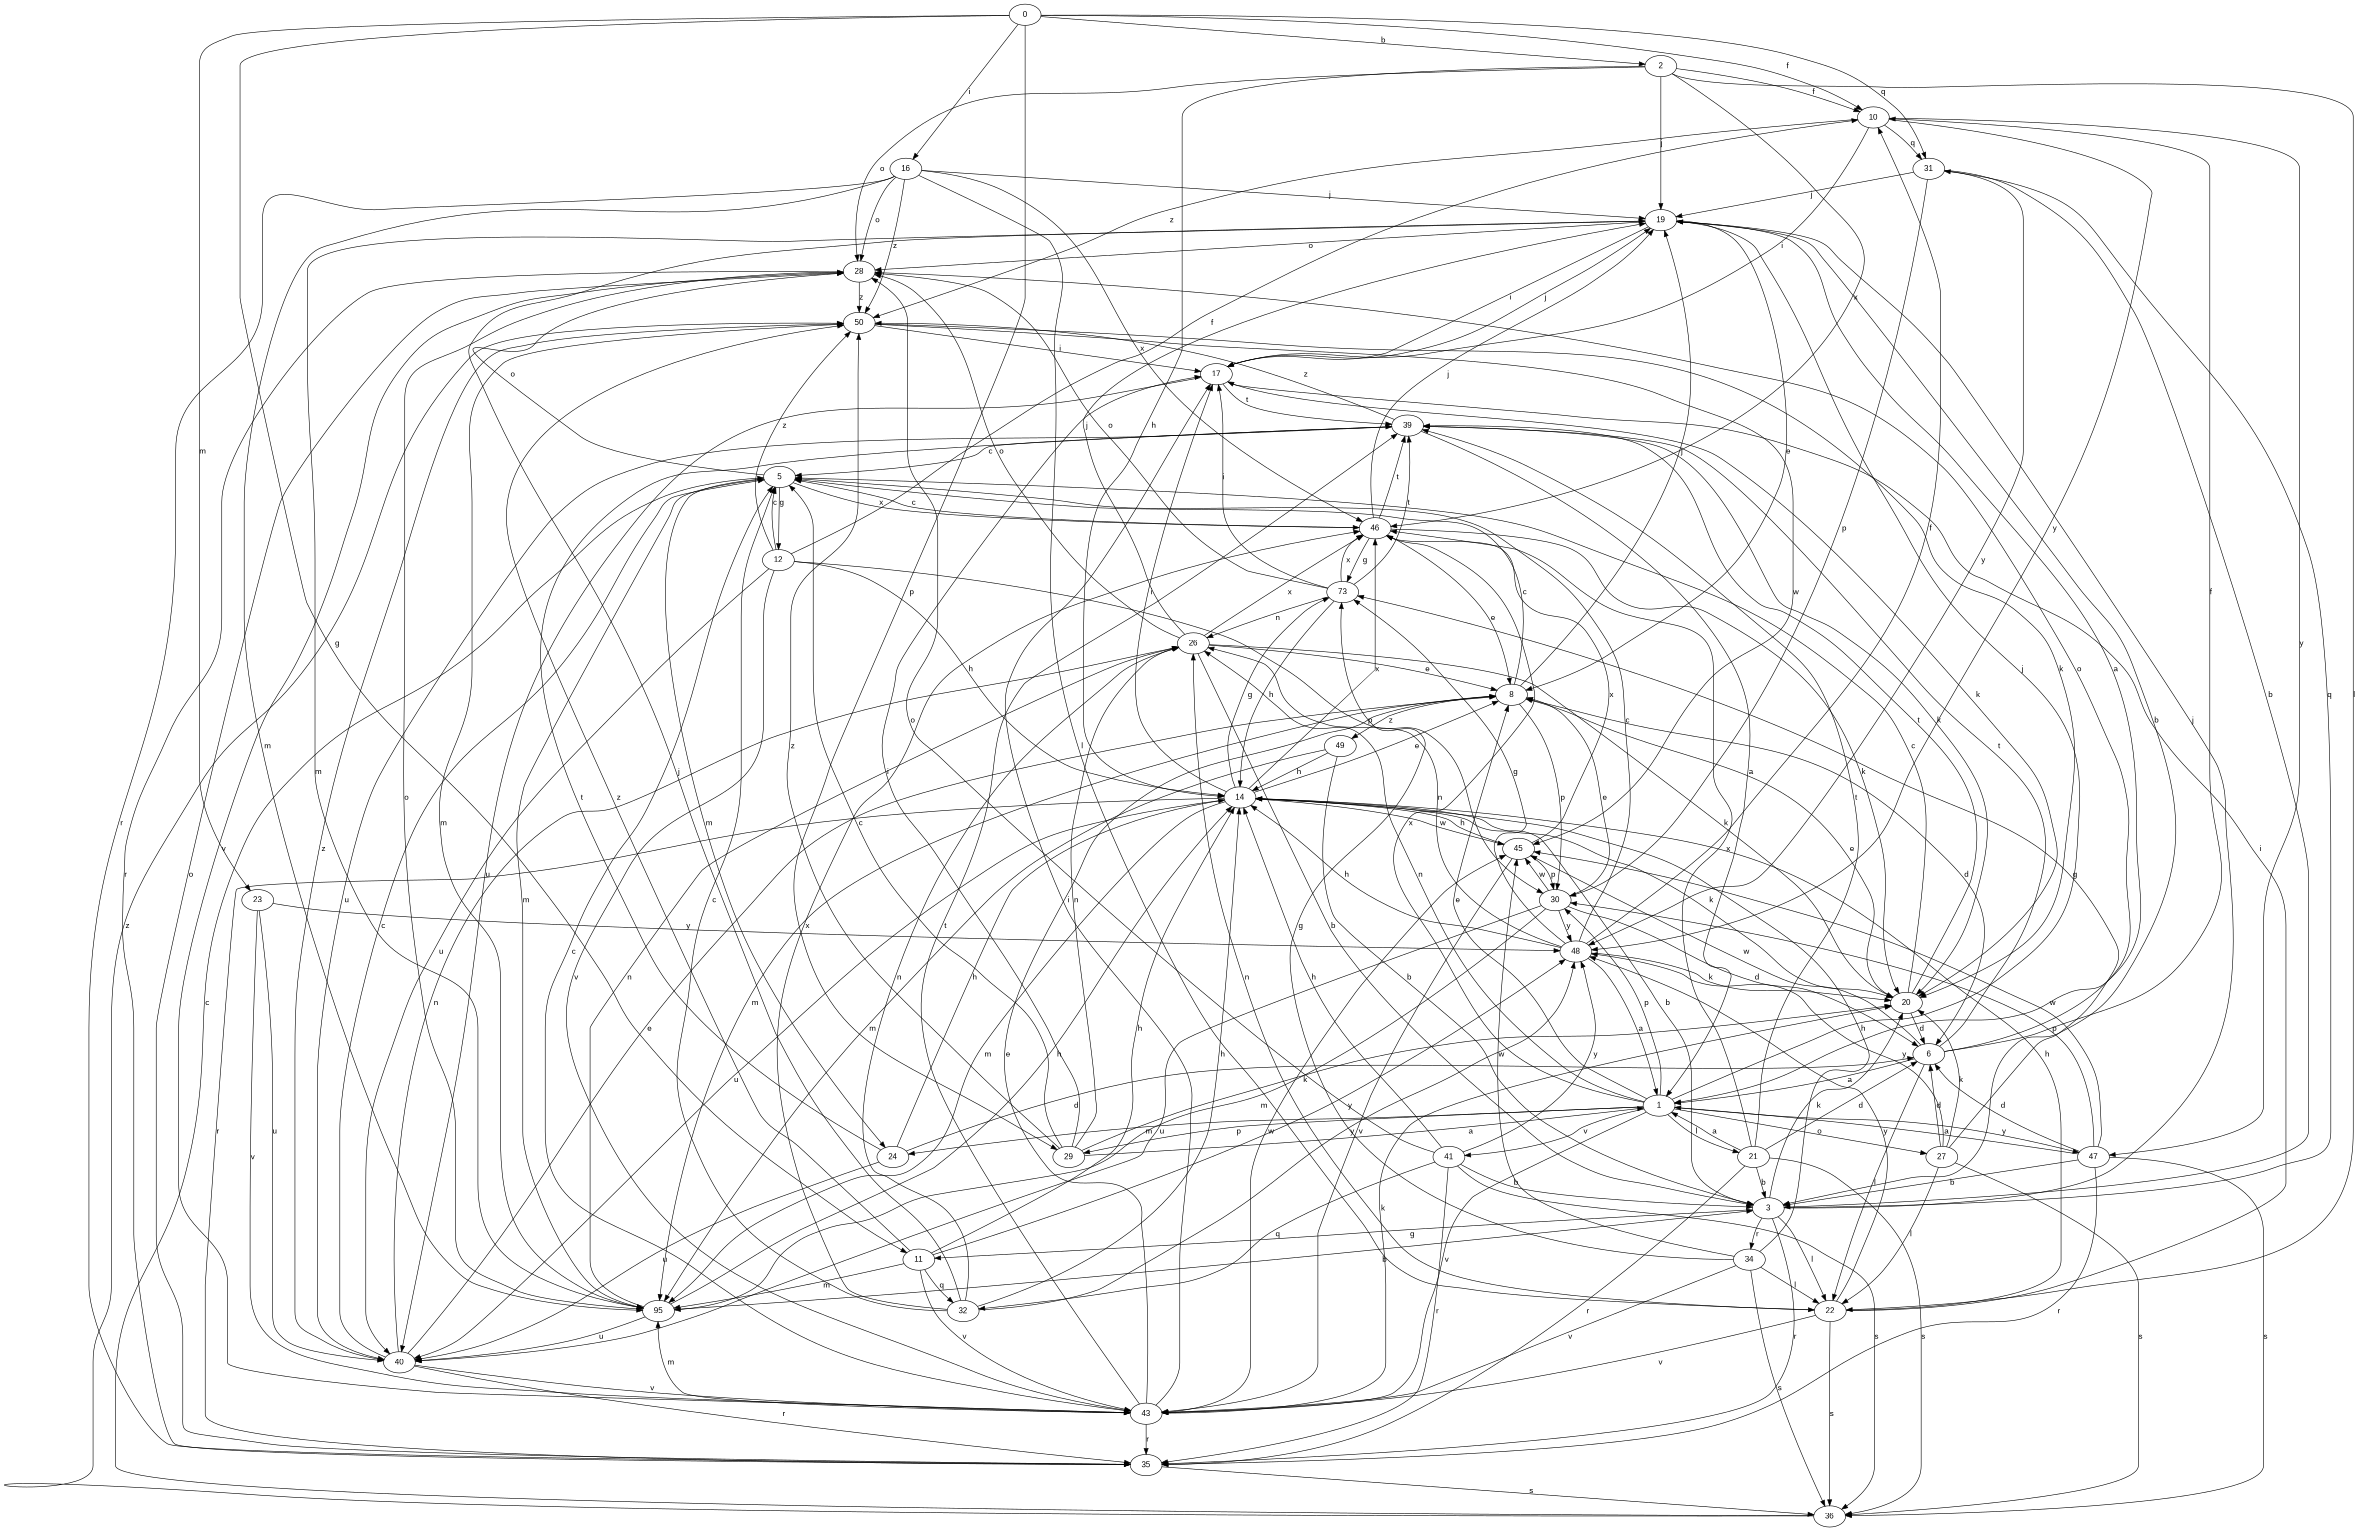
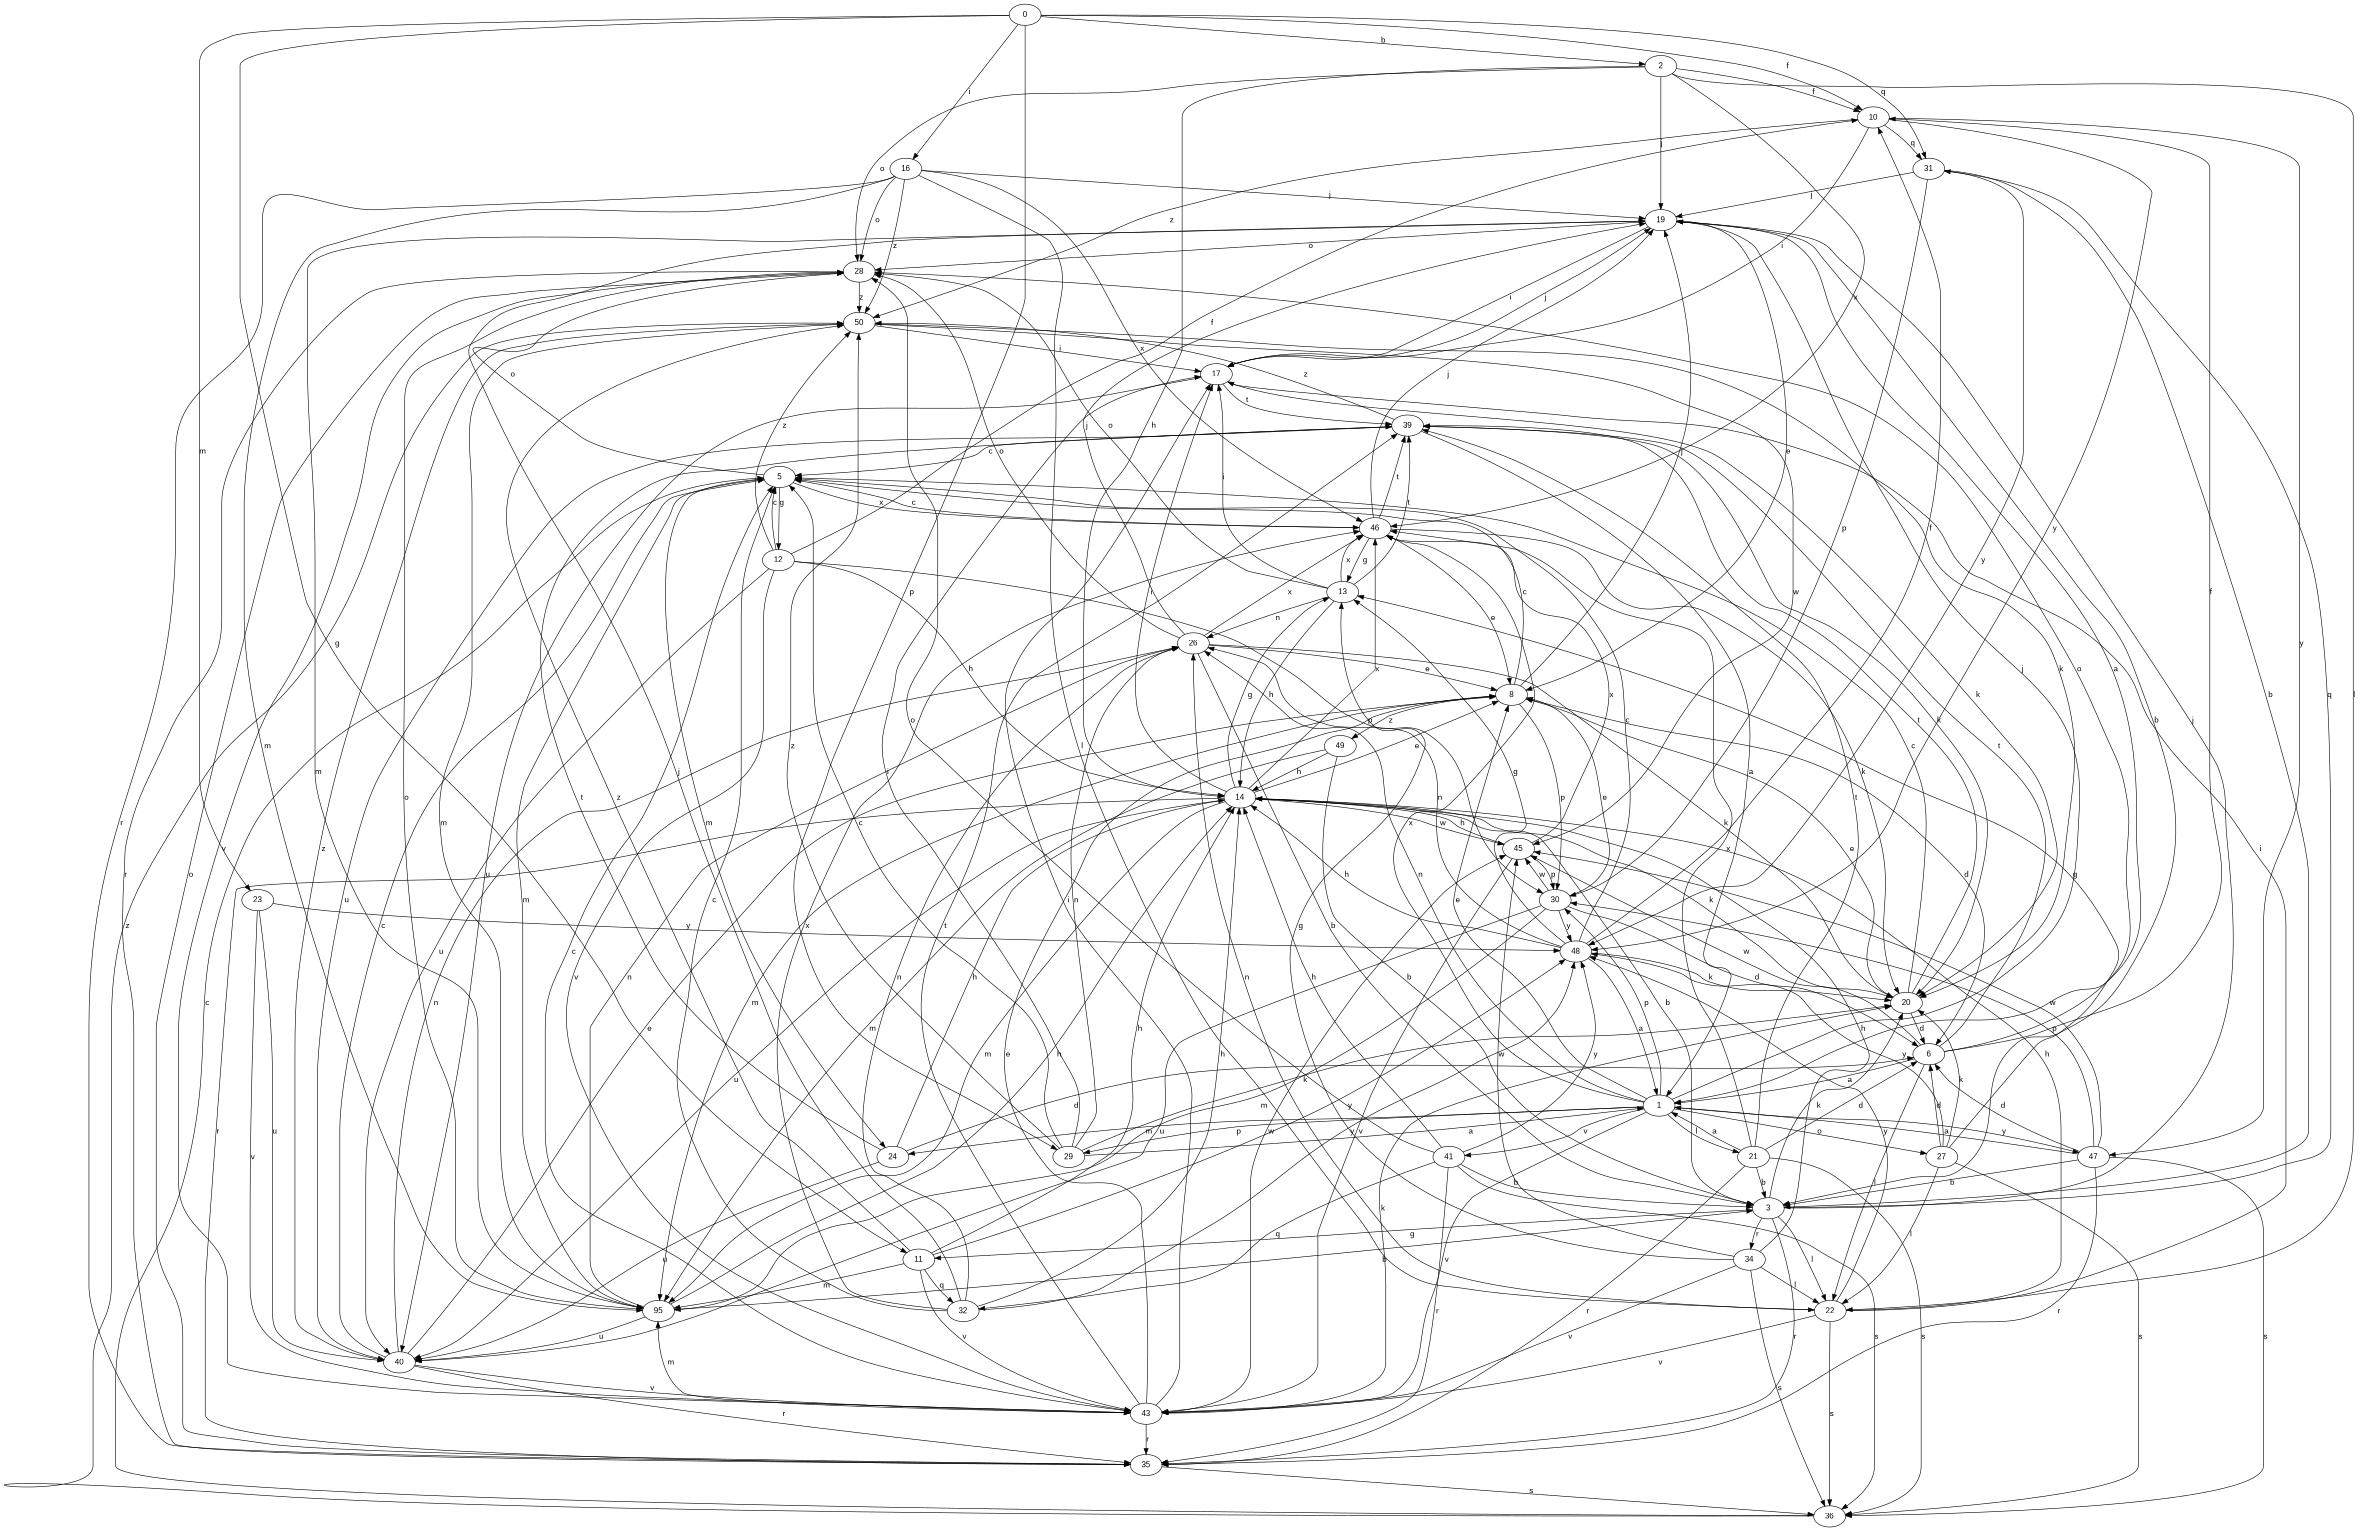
node "73": label "73" -> "13"
